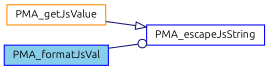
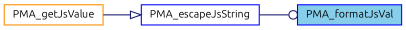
edge "PMA_formatJsVal" -> "PMA_escapeJsString": reversed
